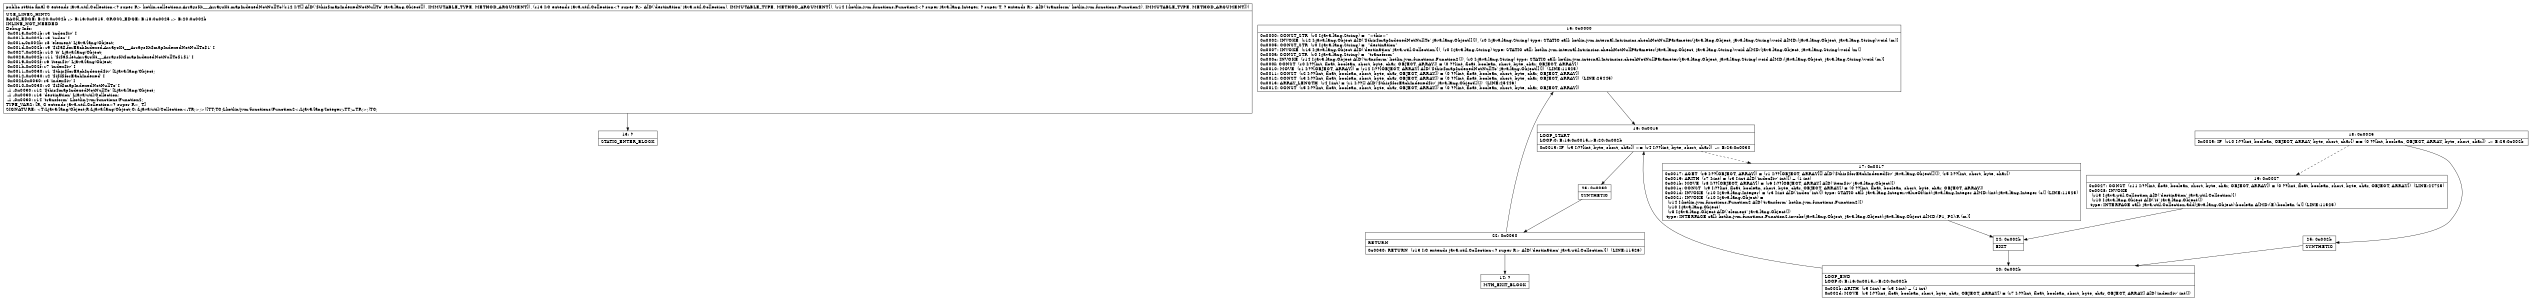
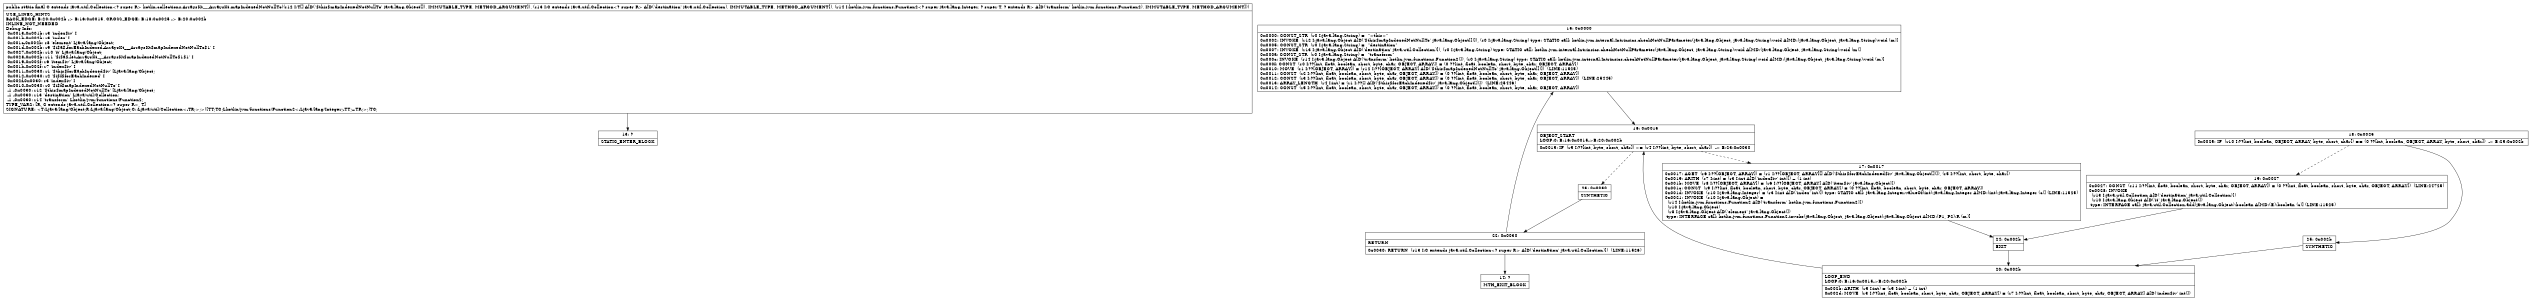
node "16: 0x0015": text "LOOP_START" -> "OBJECT_START"
edge "16: 0x0015" -> "23: 0x0030": style solid -> dashed
